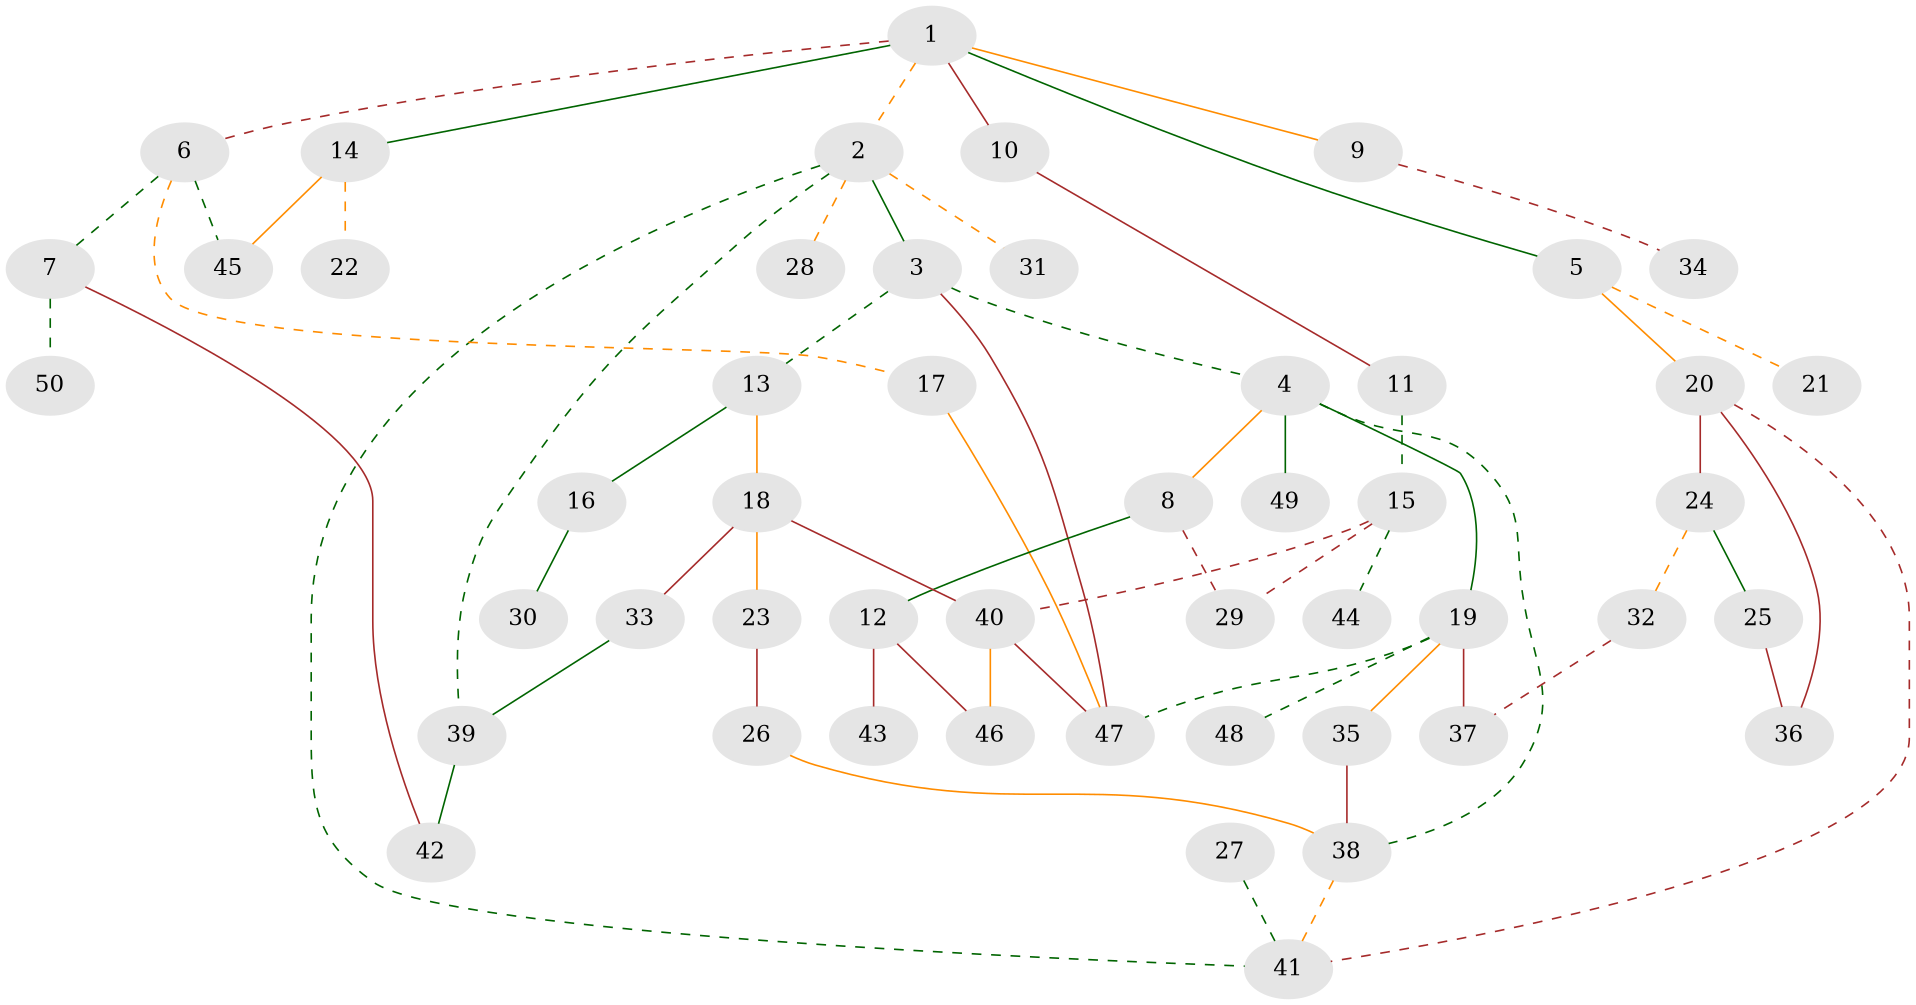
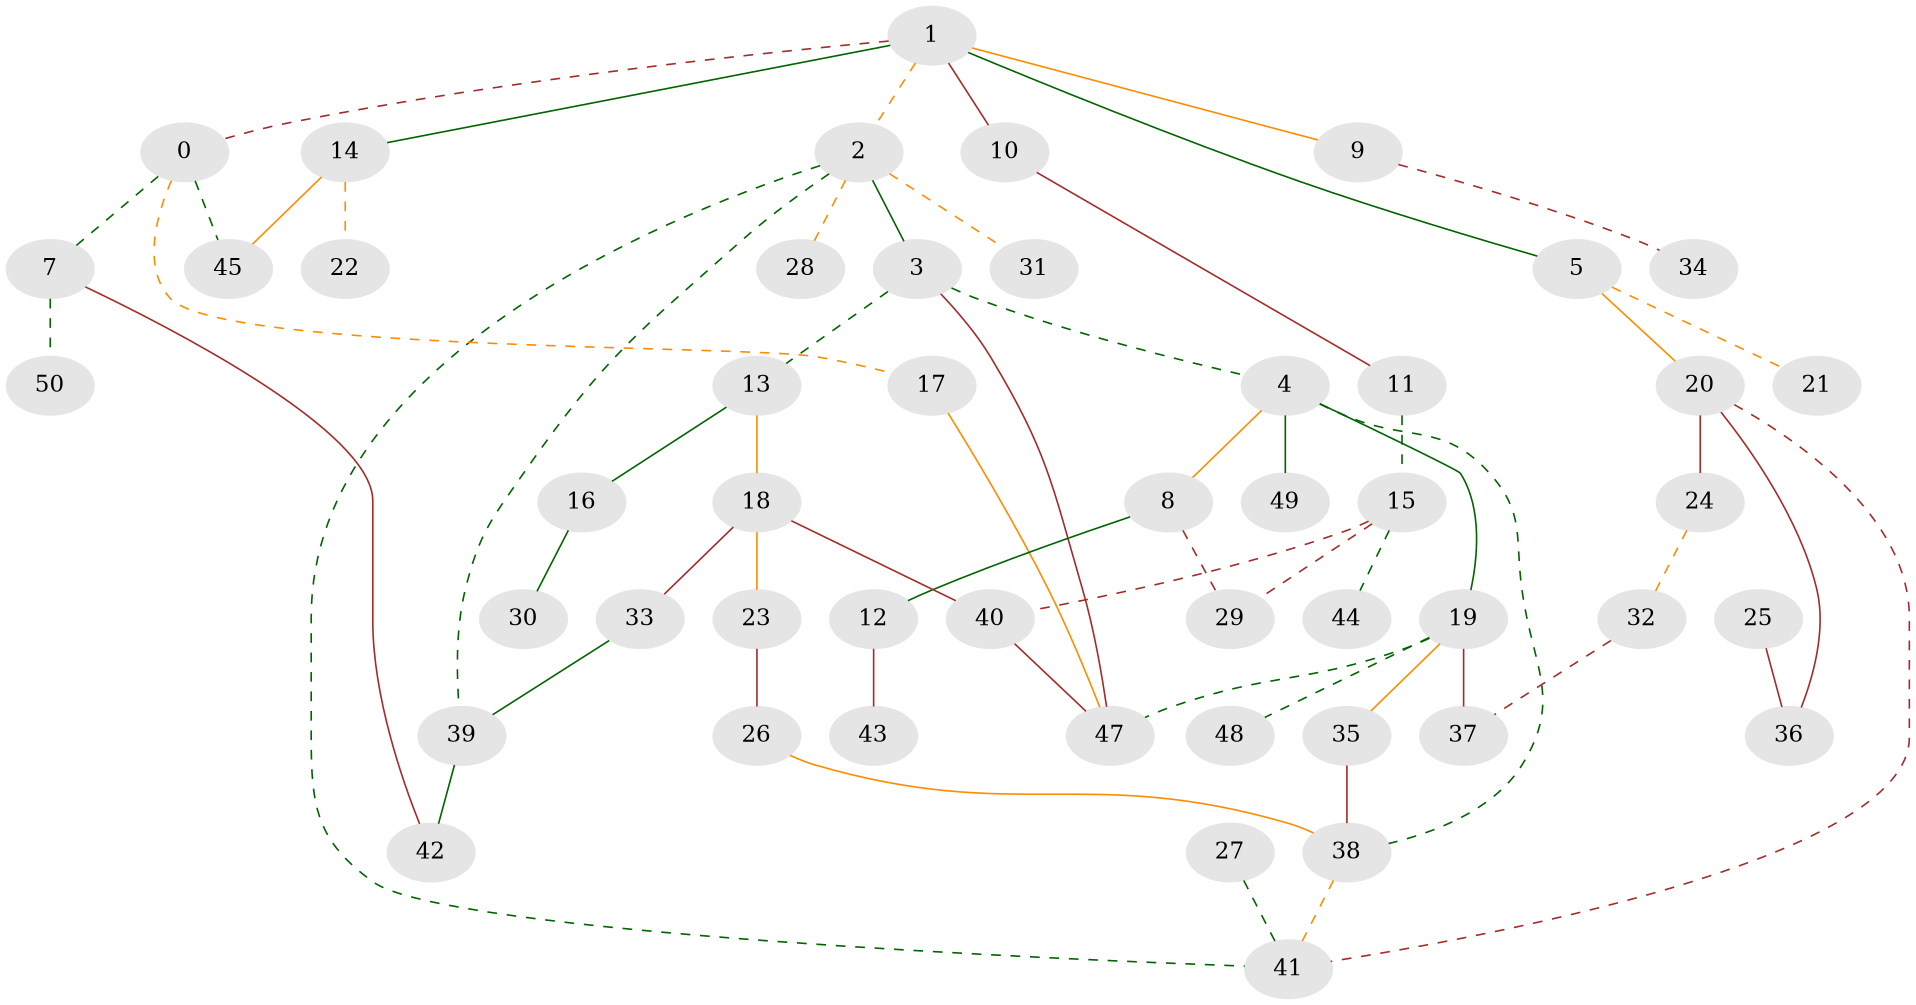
node "6": label "6" -> "0"
edge "24" -- "25": removed
node "46": removed
